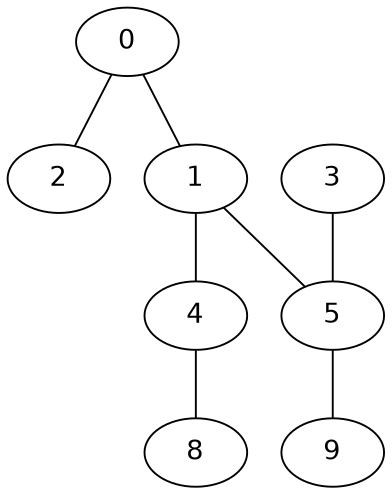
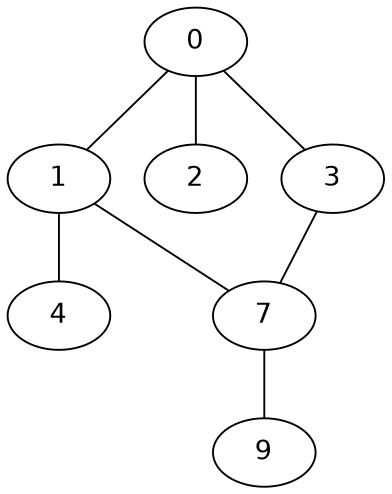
edge "0" -- "3": added
node "5": label "5" -> "7"
node "8": removed
